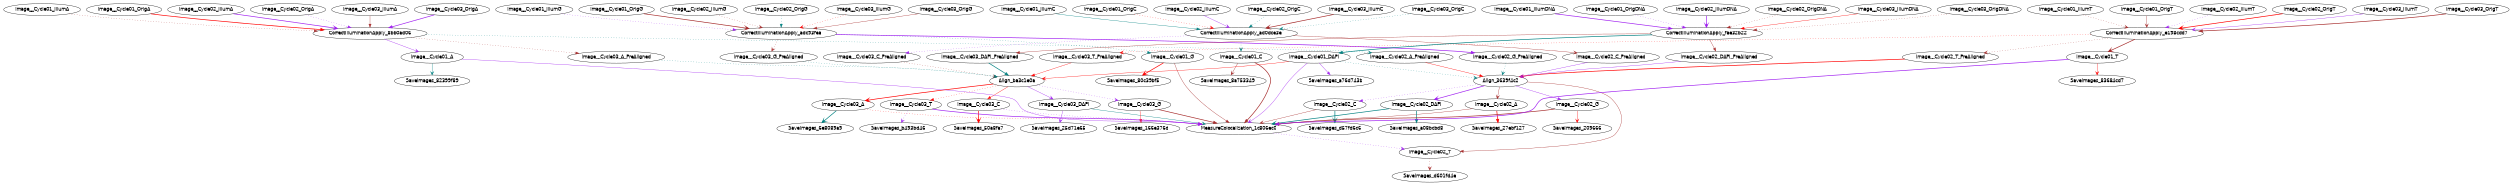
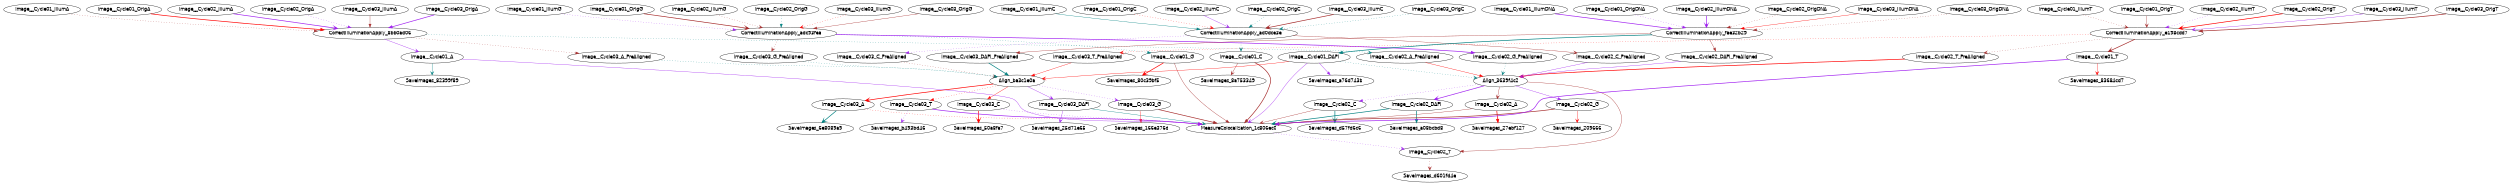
node "CorrectIlluminationApply_fae32b22": label "CorrectIlluminationApply_fae32b22" -> "CorrectIlluminationApply_fae32b29"
